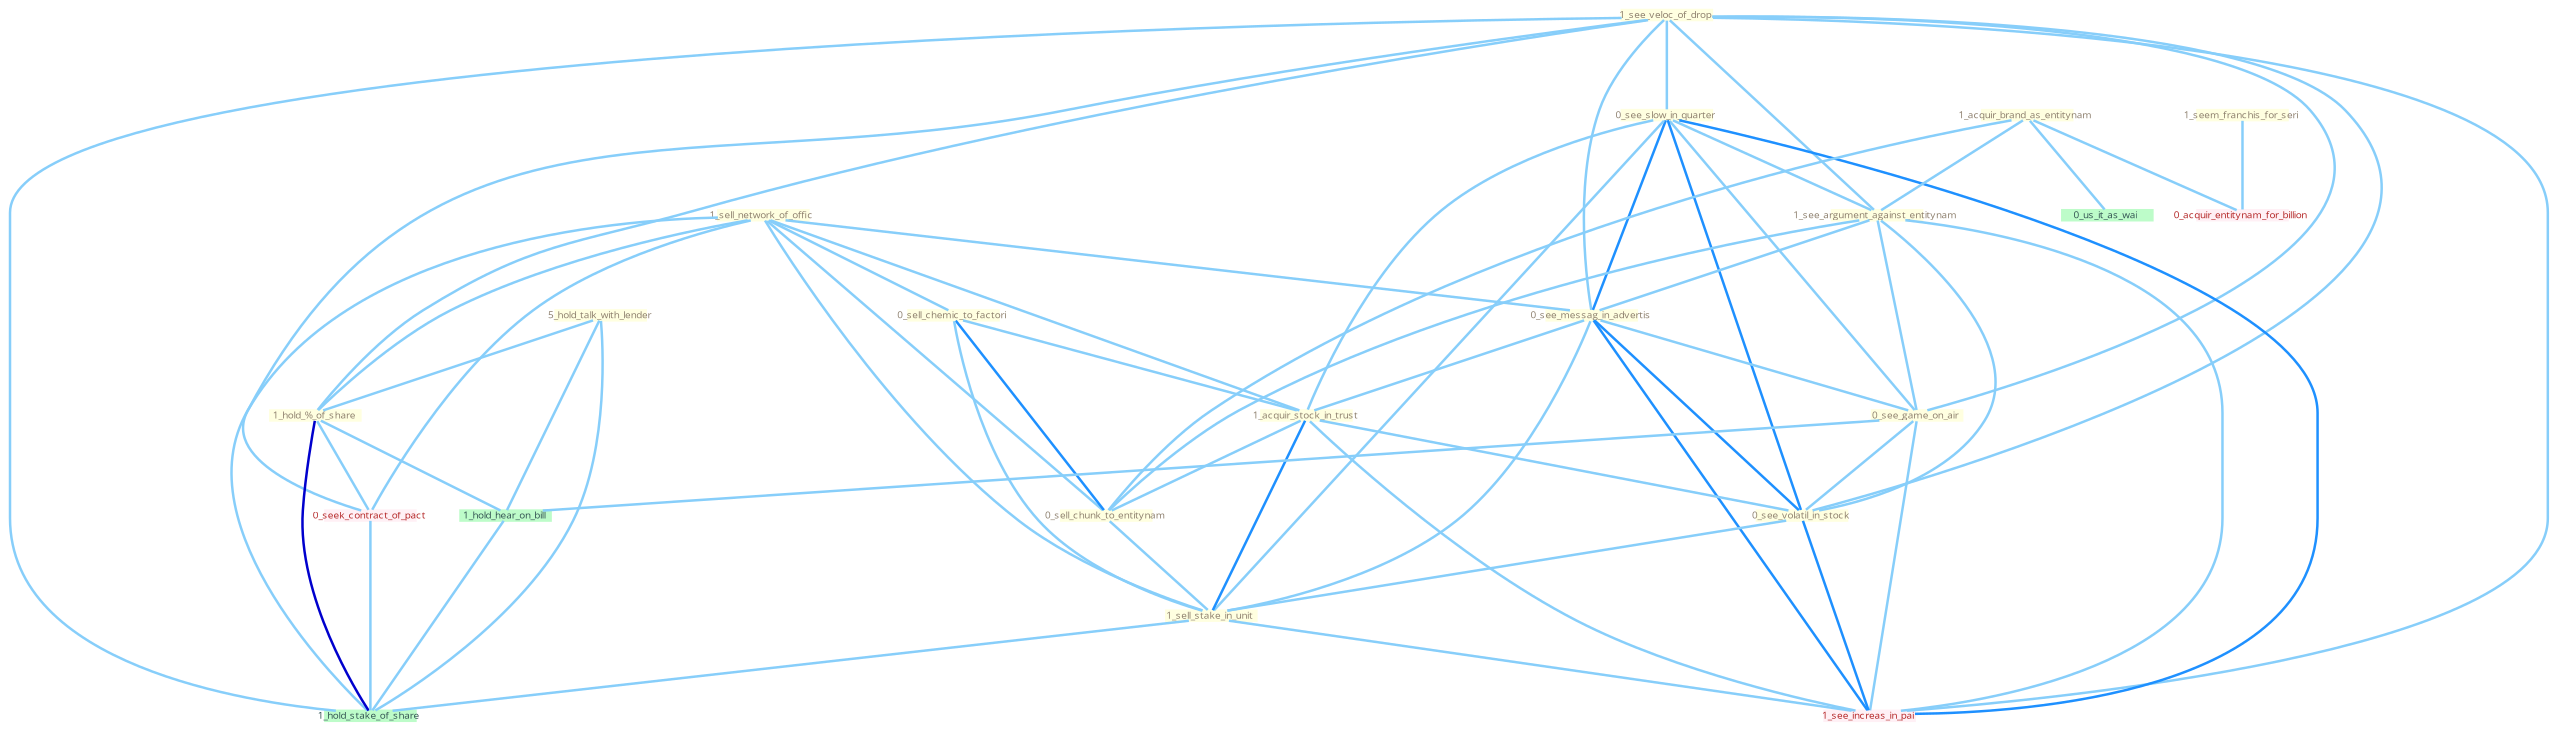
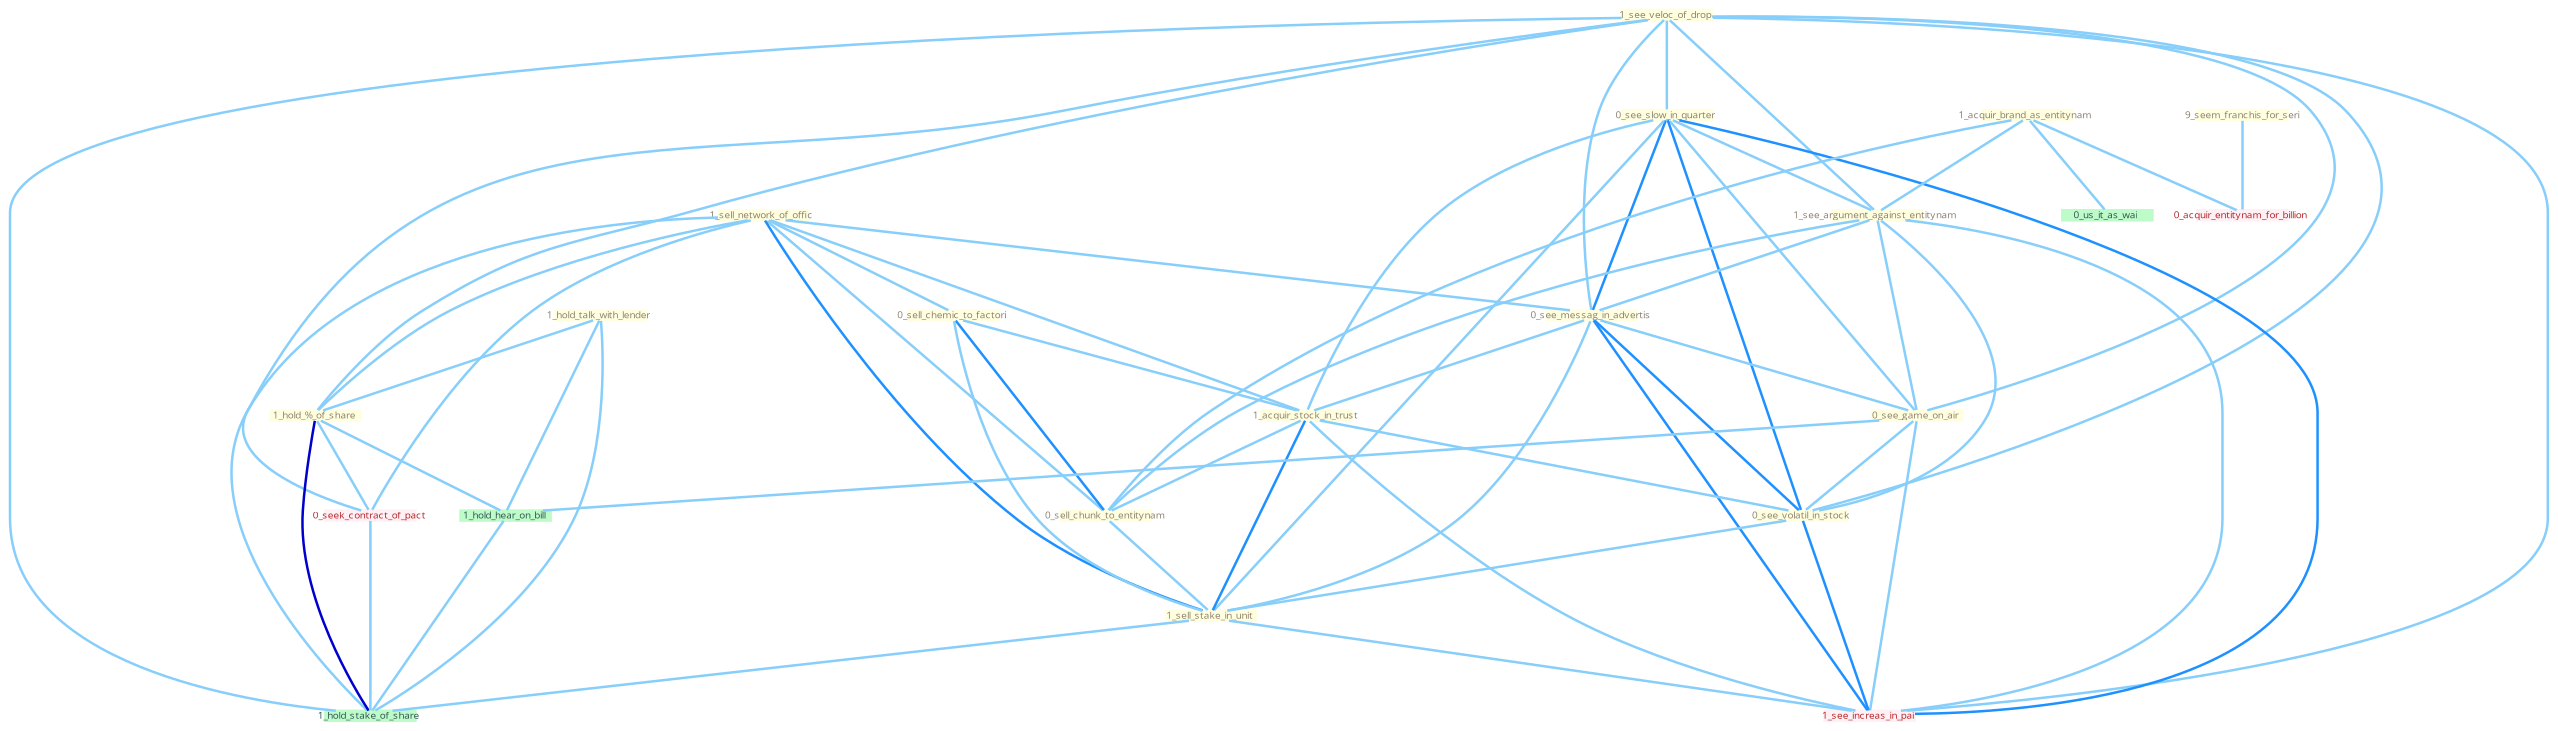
node "1_seem_franchis_for_seri": label "1_seem_franchis_for_seri" -> "9_seem_franchis_for_seri"
node "5_hold_talk_with_lender": label "5_hold_talk_with_lender" -> "1_hold_talk_with_lender"
edge "1_sell_network_of_offic" -- "1_sell_stake_in_unit": color #87cefa -> #1e90ff
